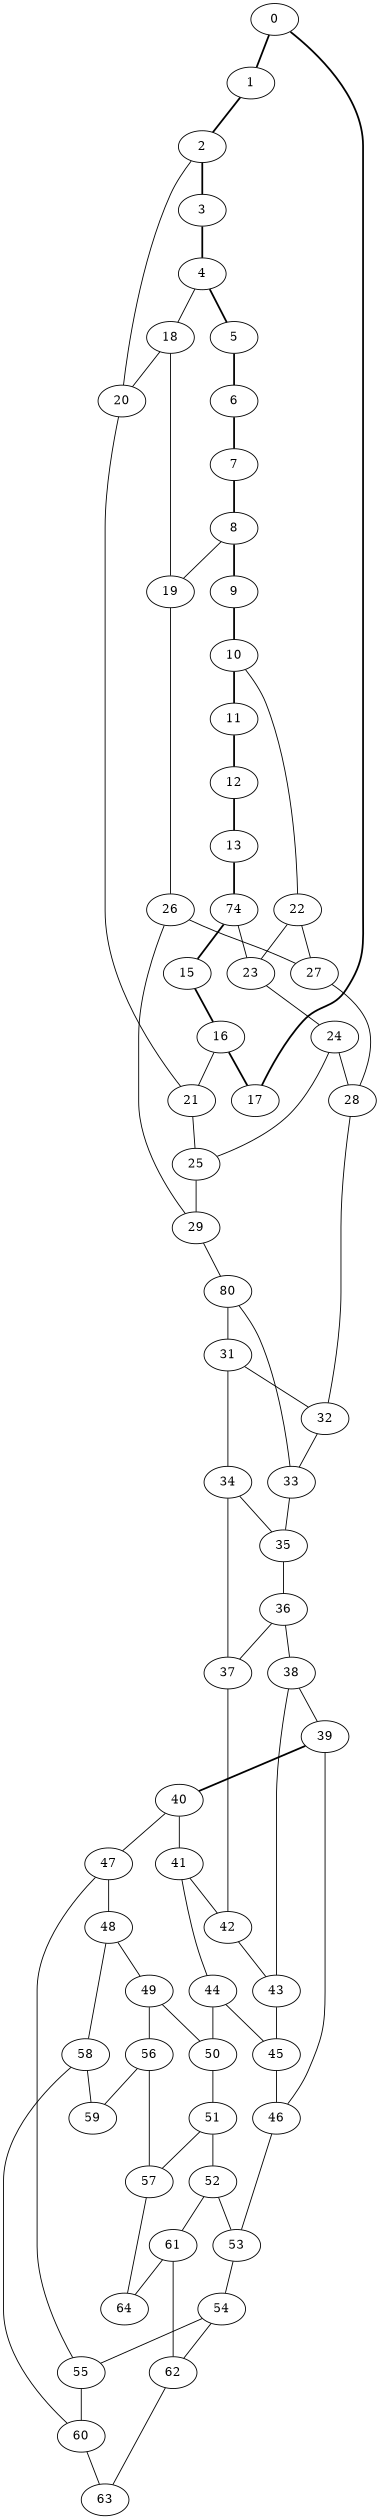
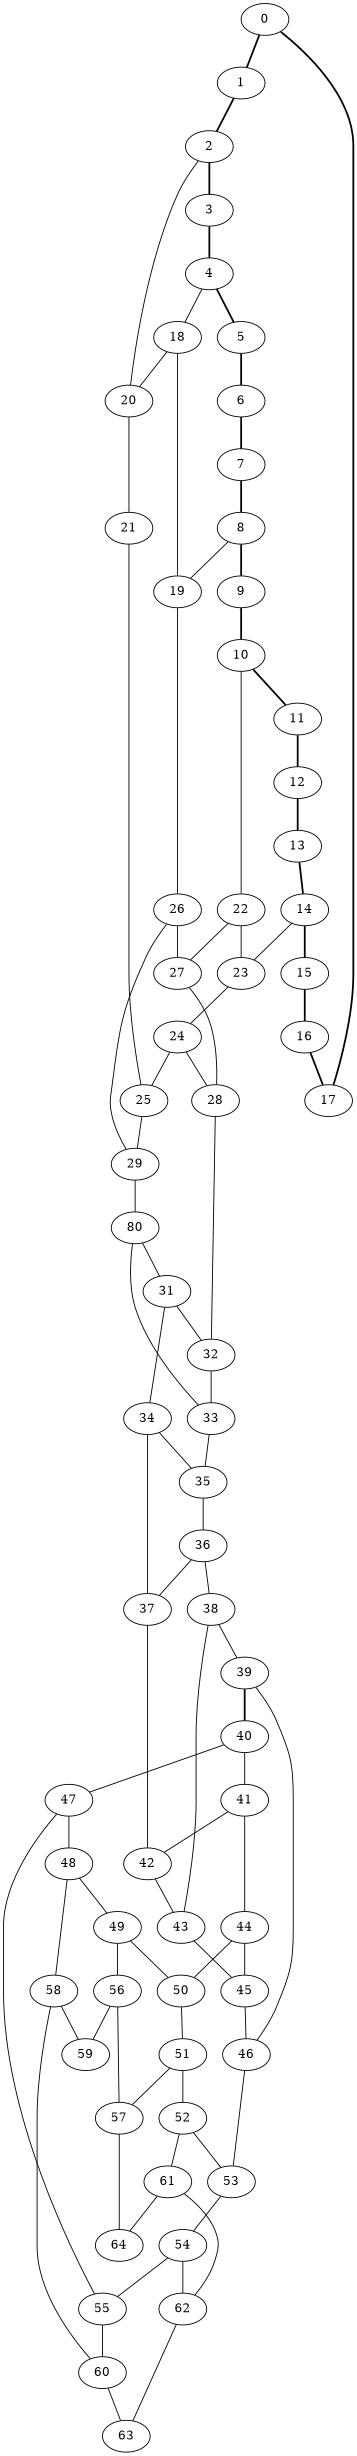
node "74": label "74" -> "14"
edge "16" -- "21": removed
